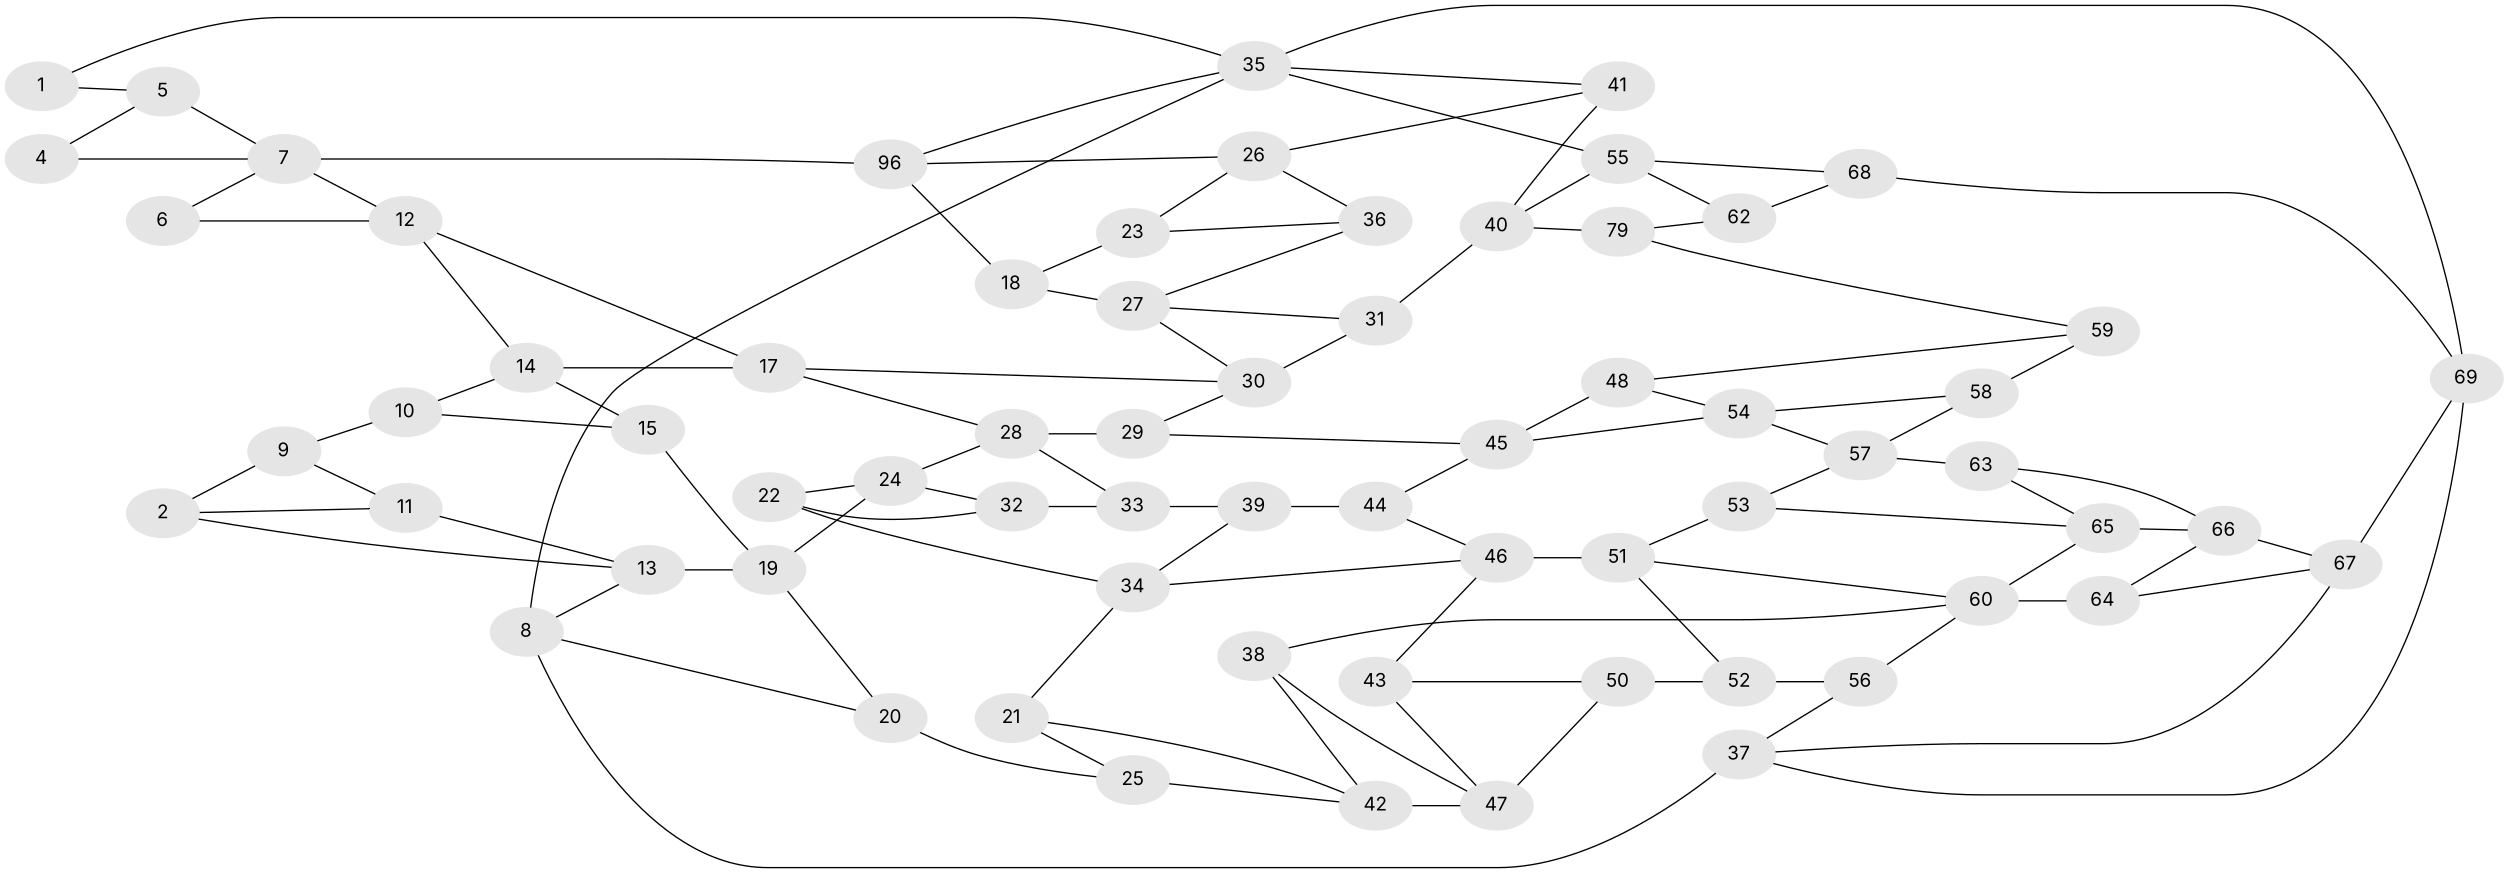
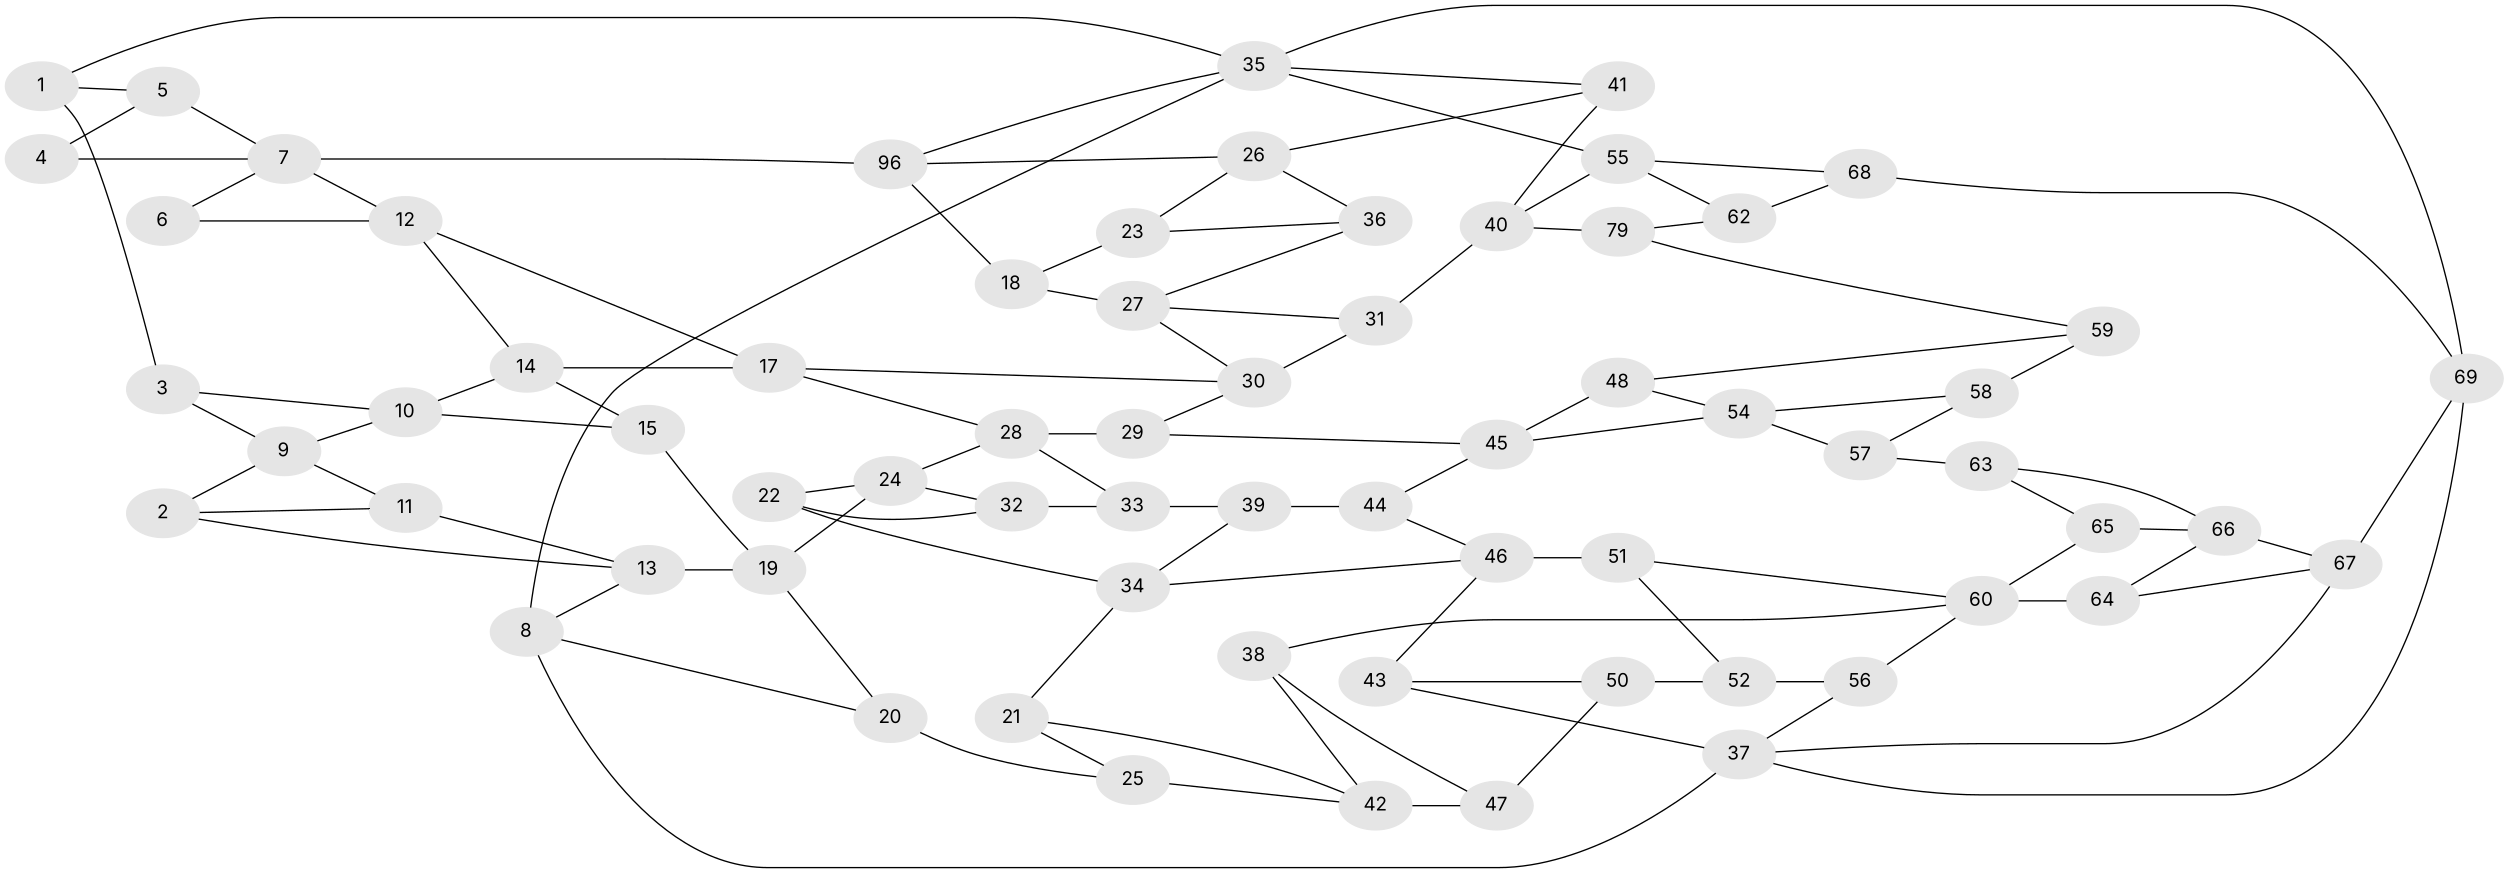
node "3": added
node "53": removed
edge "43" -- "47": now "43" -- "37"
